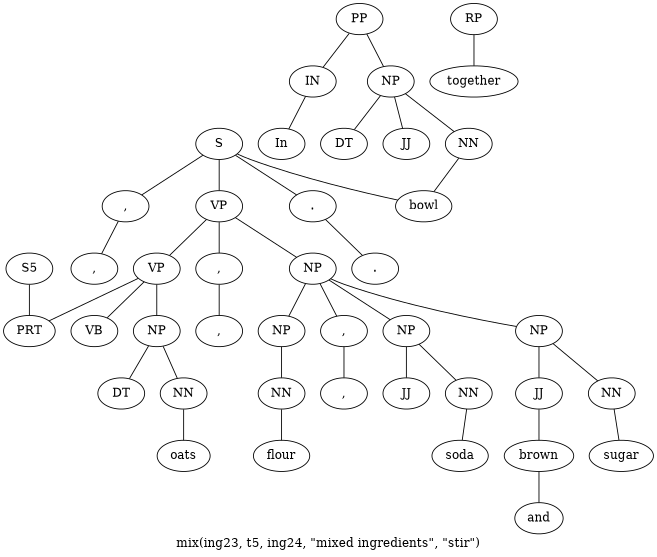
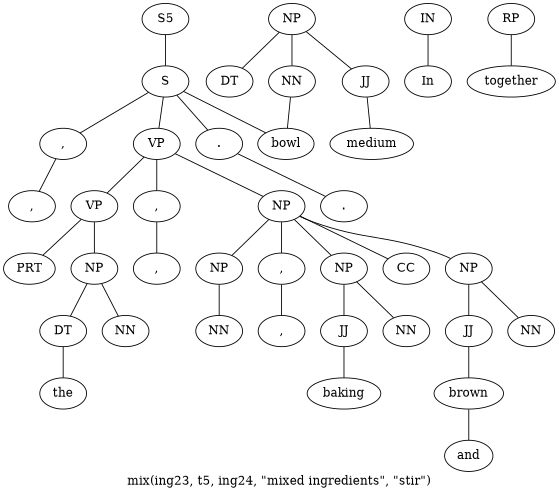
node "PP": removed
node "medium": added
node "CC": added
edge "S5" -- "PRT": now "S5" -- "S"
node "VB": removed
node "the": added
node "baking": added
node "oats": removed
node "flour": removed
node "soda": removed
node "sugar": removed
